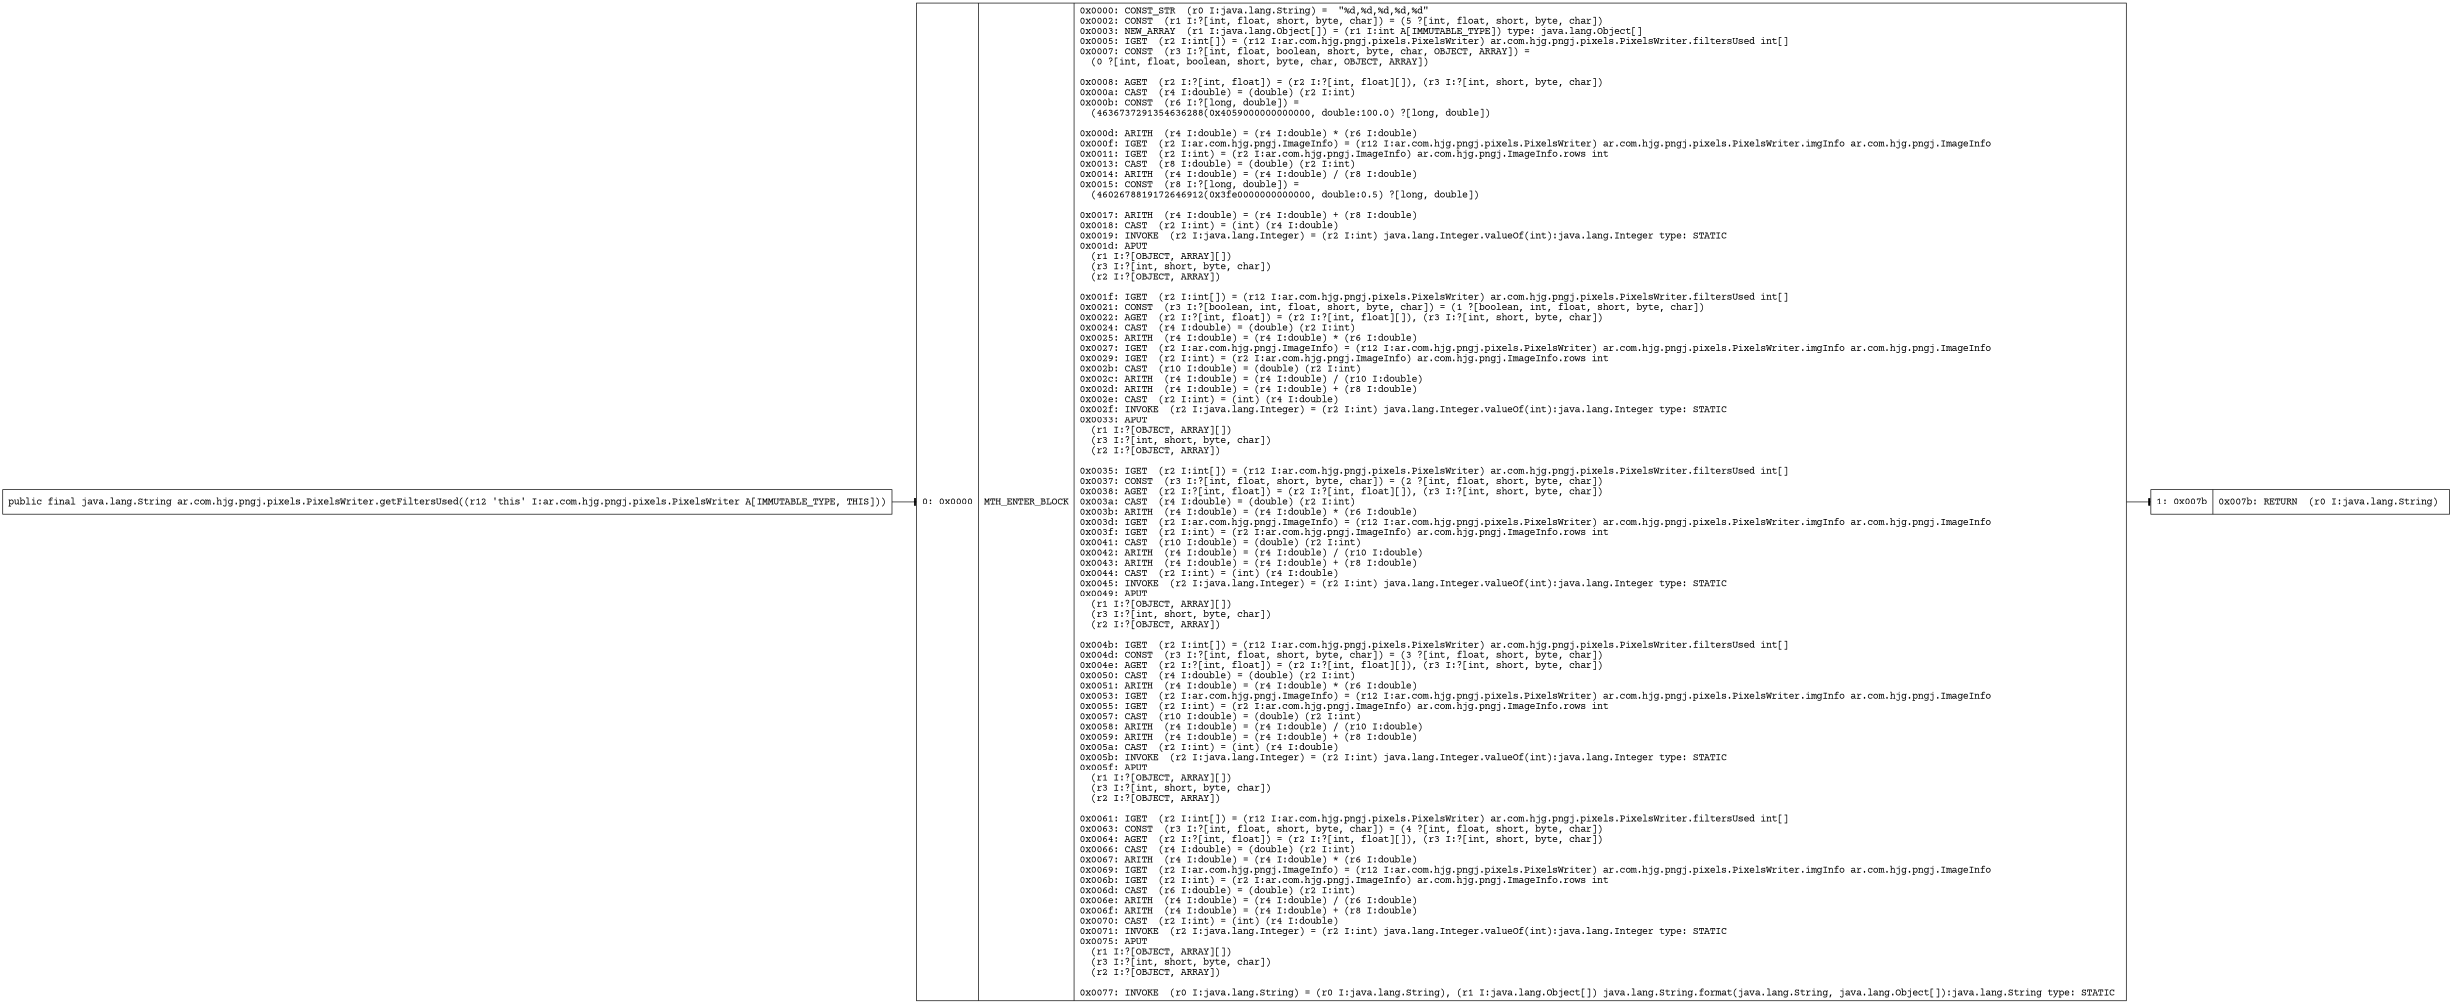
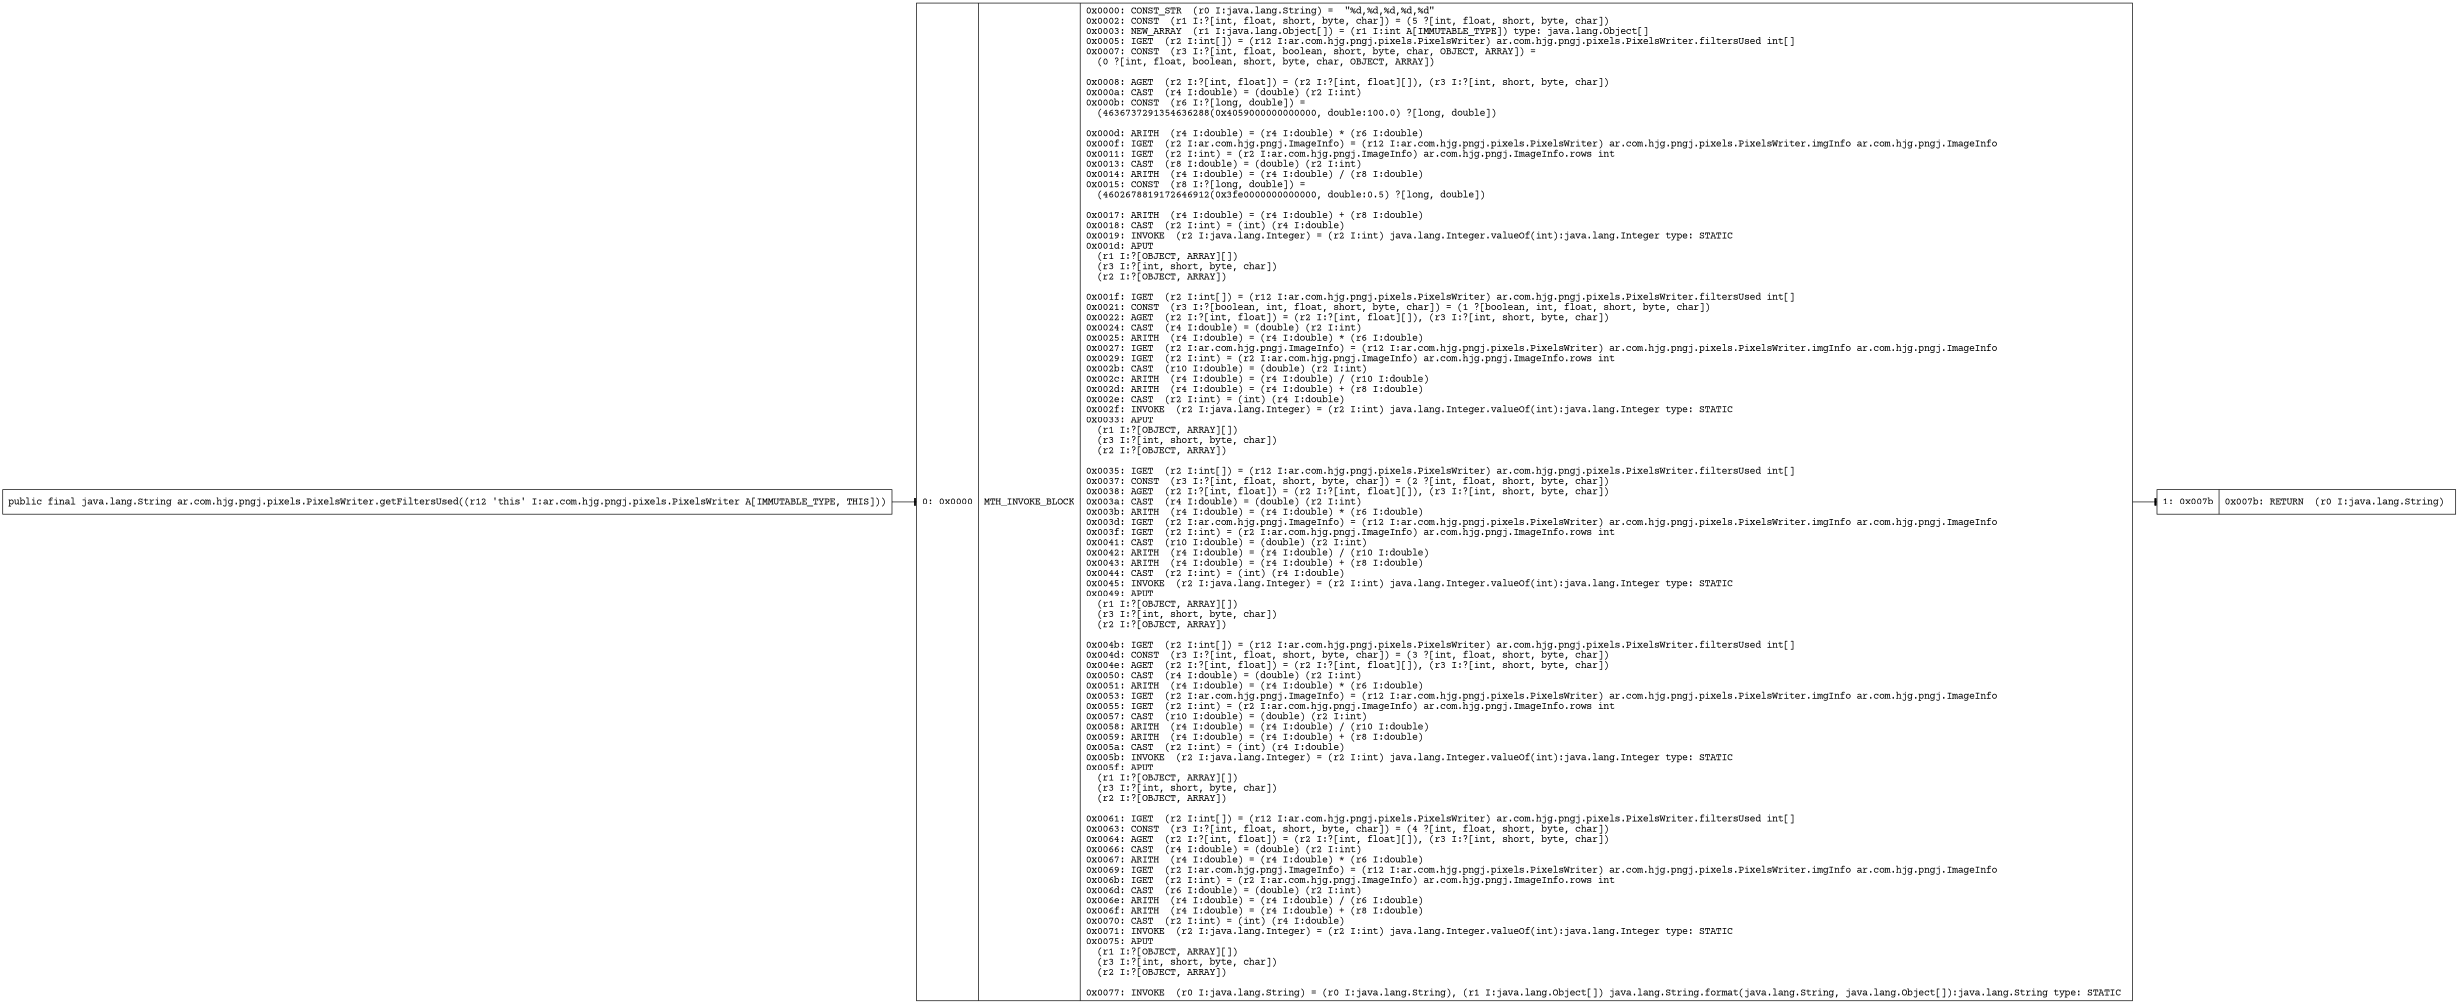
node "0: 0x0000": text "MTH_ENTER_BLOCK" -> "MTH_INVOKE_BLOCK"
